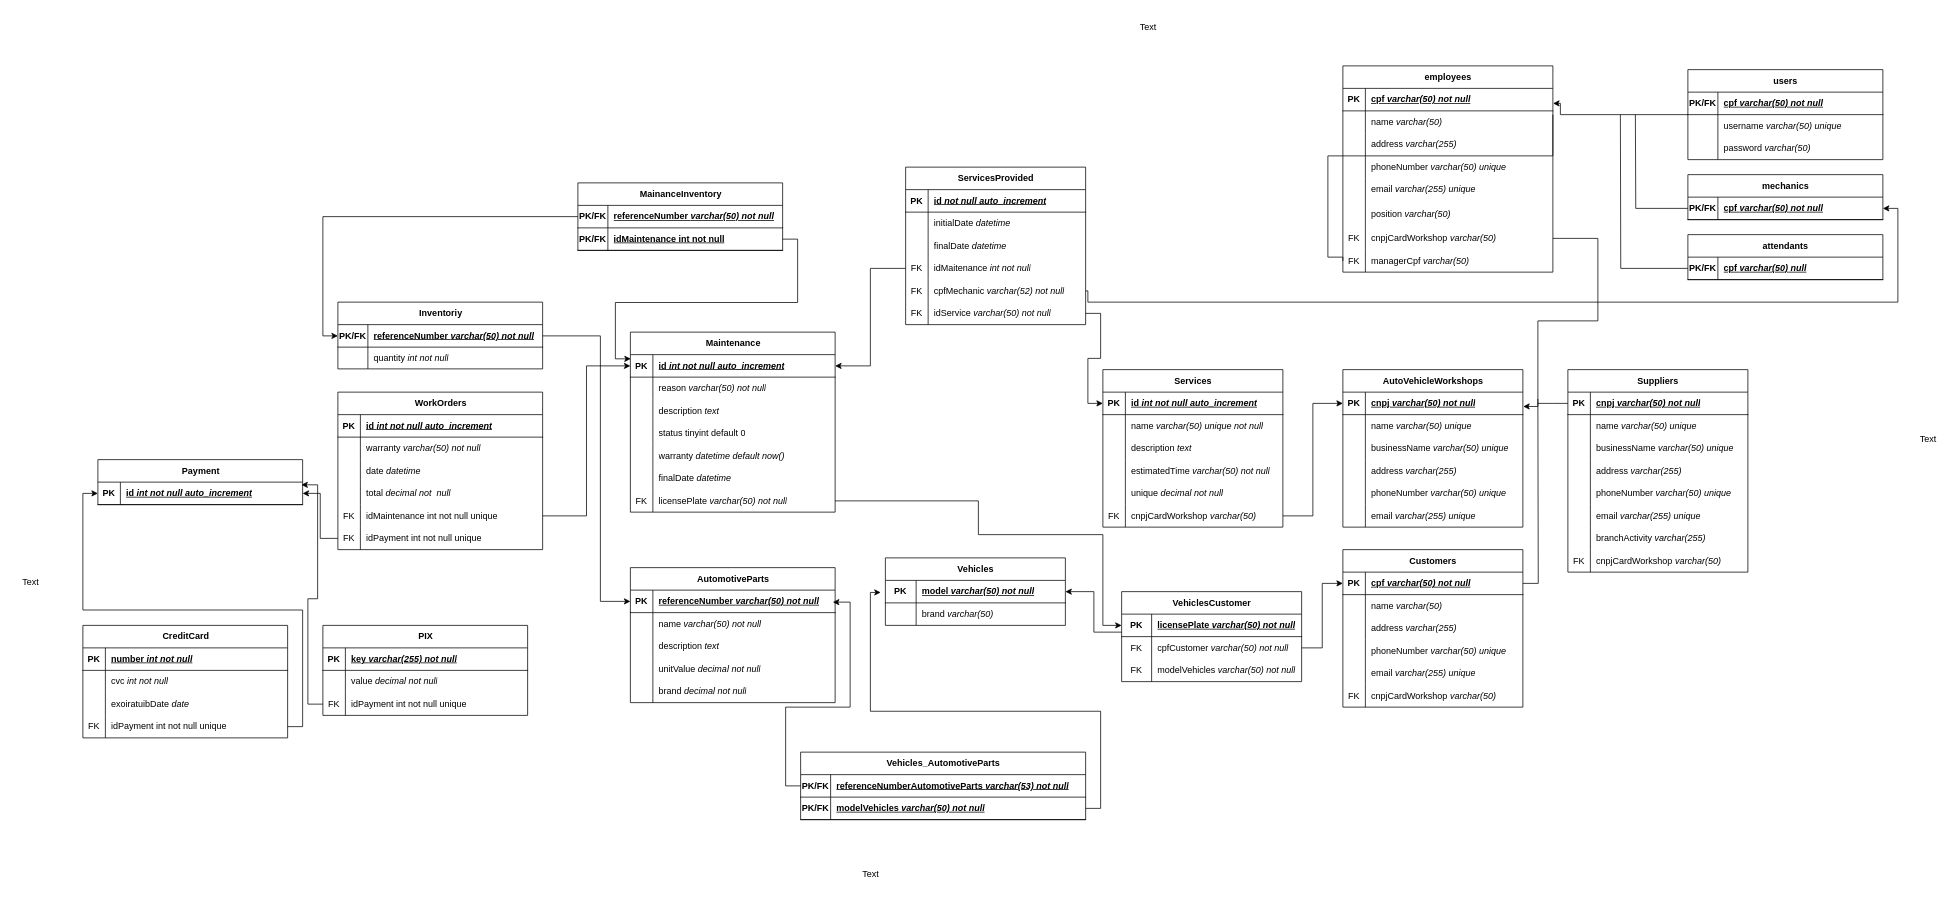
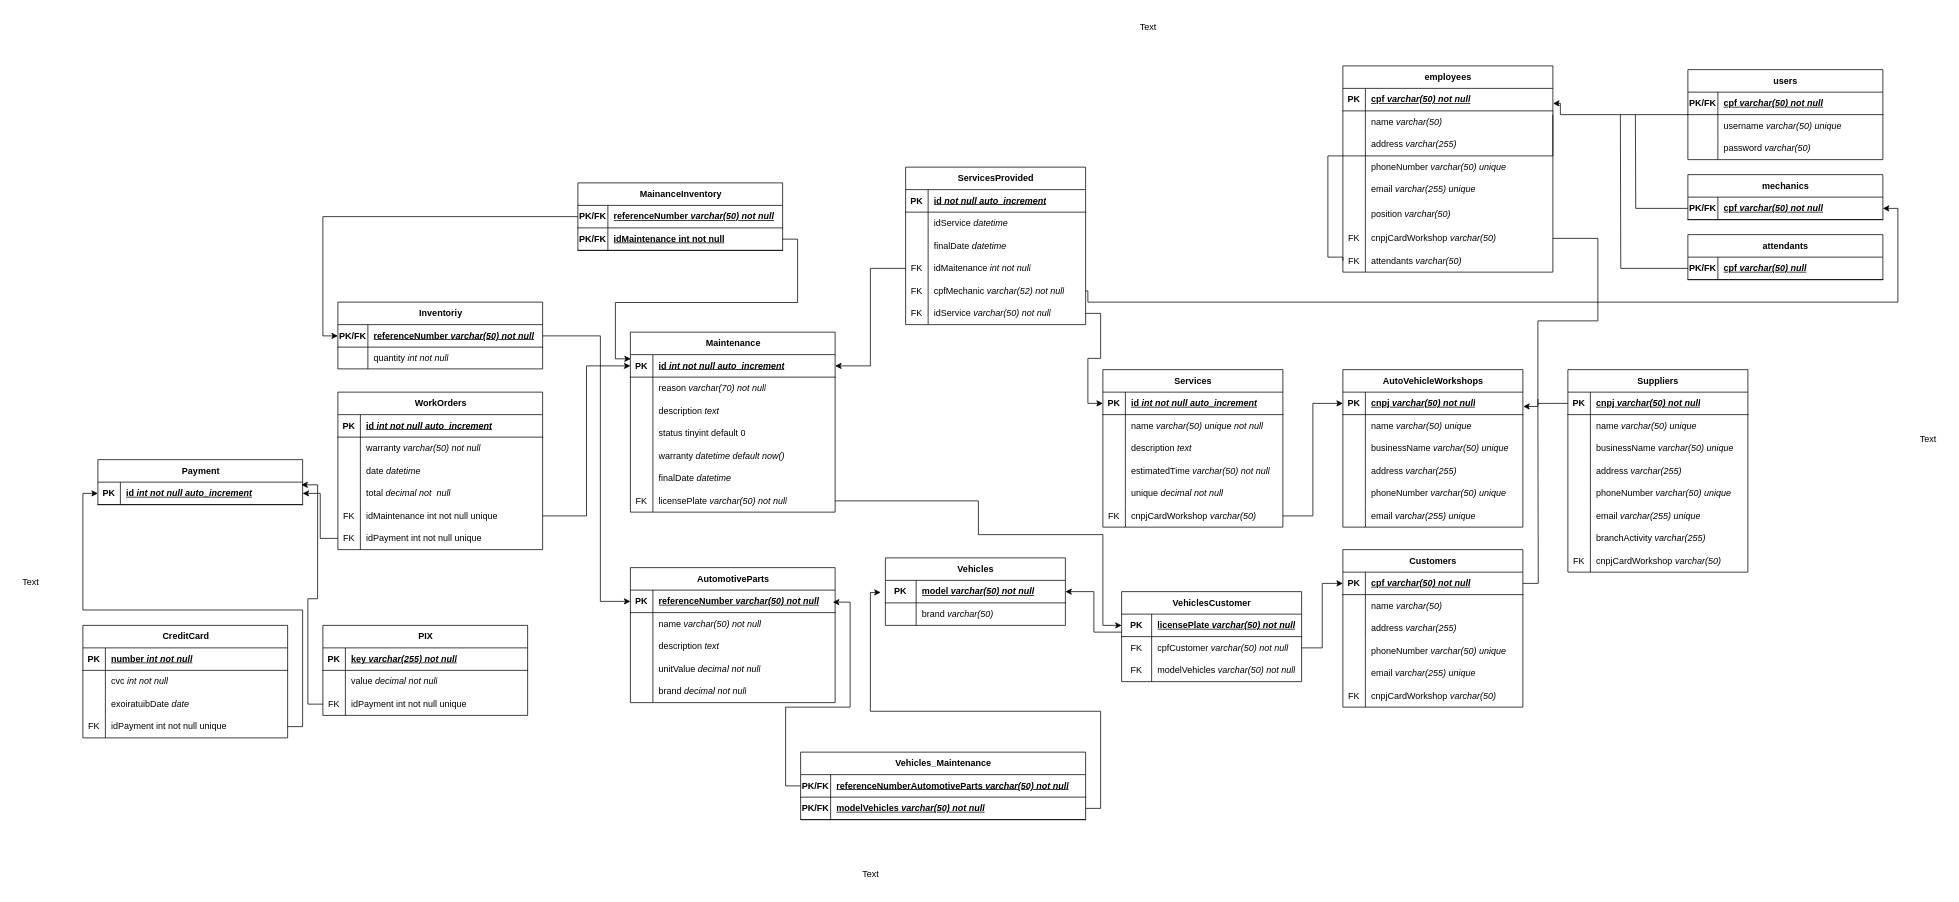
node "initialDate datetime": label "initialDate datetime" -> "idService datetime"
node "managerCpf varchar(50)": label "managerCpf varchar(50)" -> "attendants varchar(50)"
node "reason varchar(50) not null": label "reason varchar(50) not null" -> "reason varchar(70) not null"
node "Vehicles_AutomotiveParts": label "Vehicles_AutomotiveParts" -> "Vehicles_Maintenance"
node "referenceNumberAutomotiveParts varchar(53) not null": label "referenceNumberAutomotiveParts varchar(53) not null" -> "referenceNumberAutomotiveParts varchar(50) not null"
